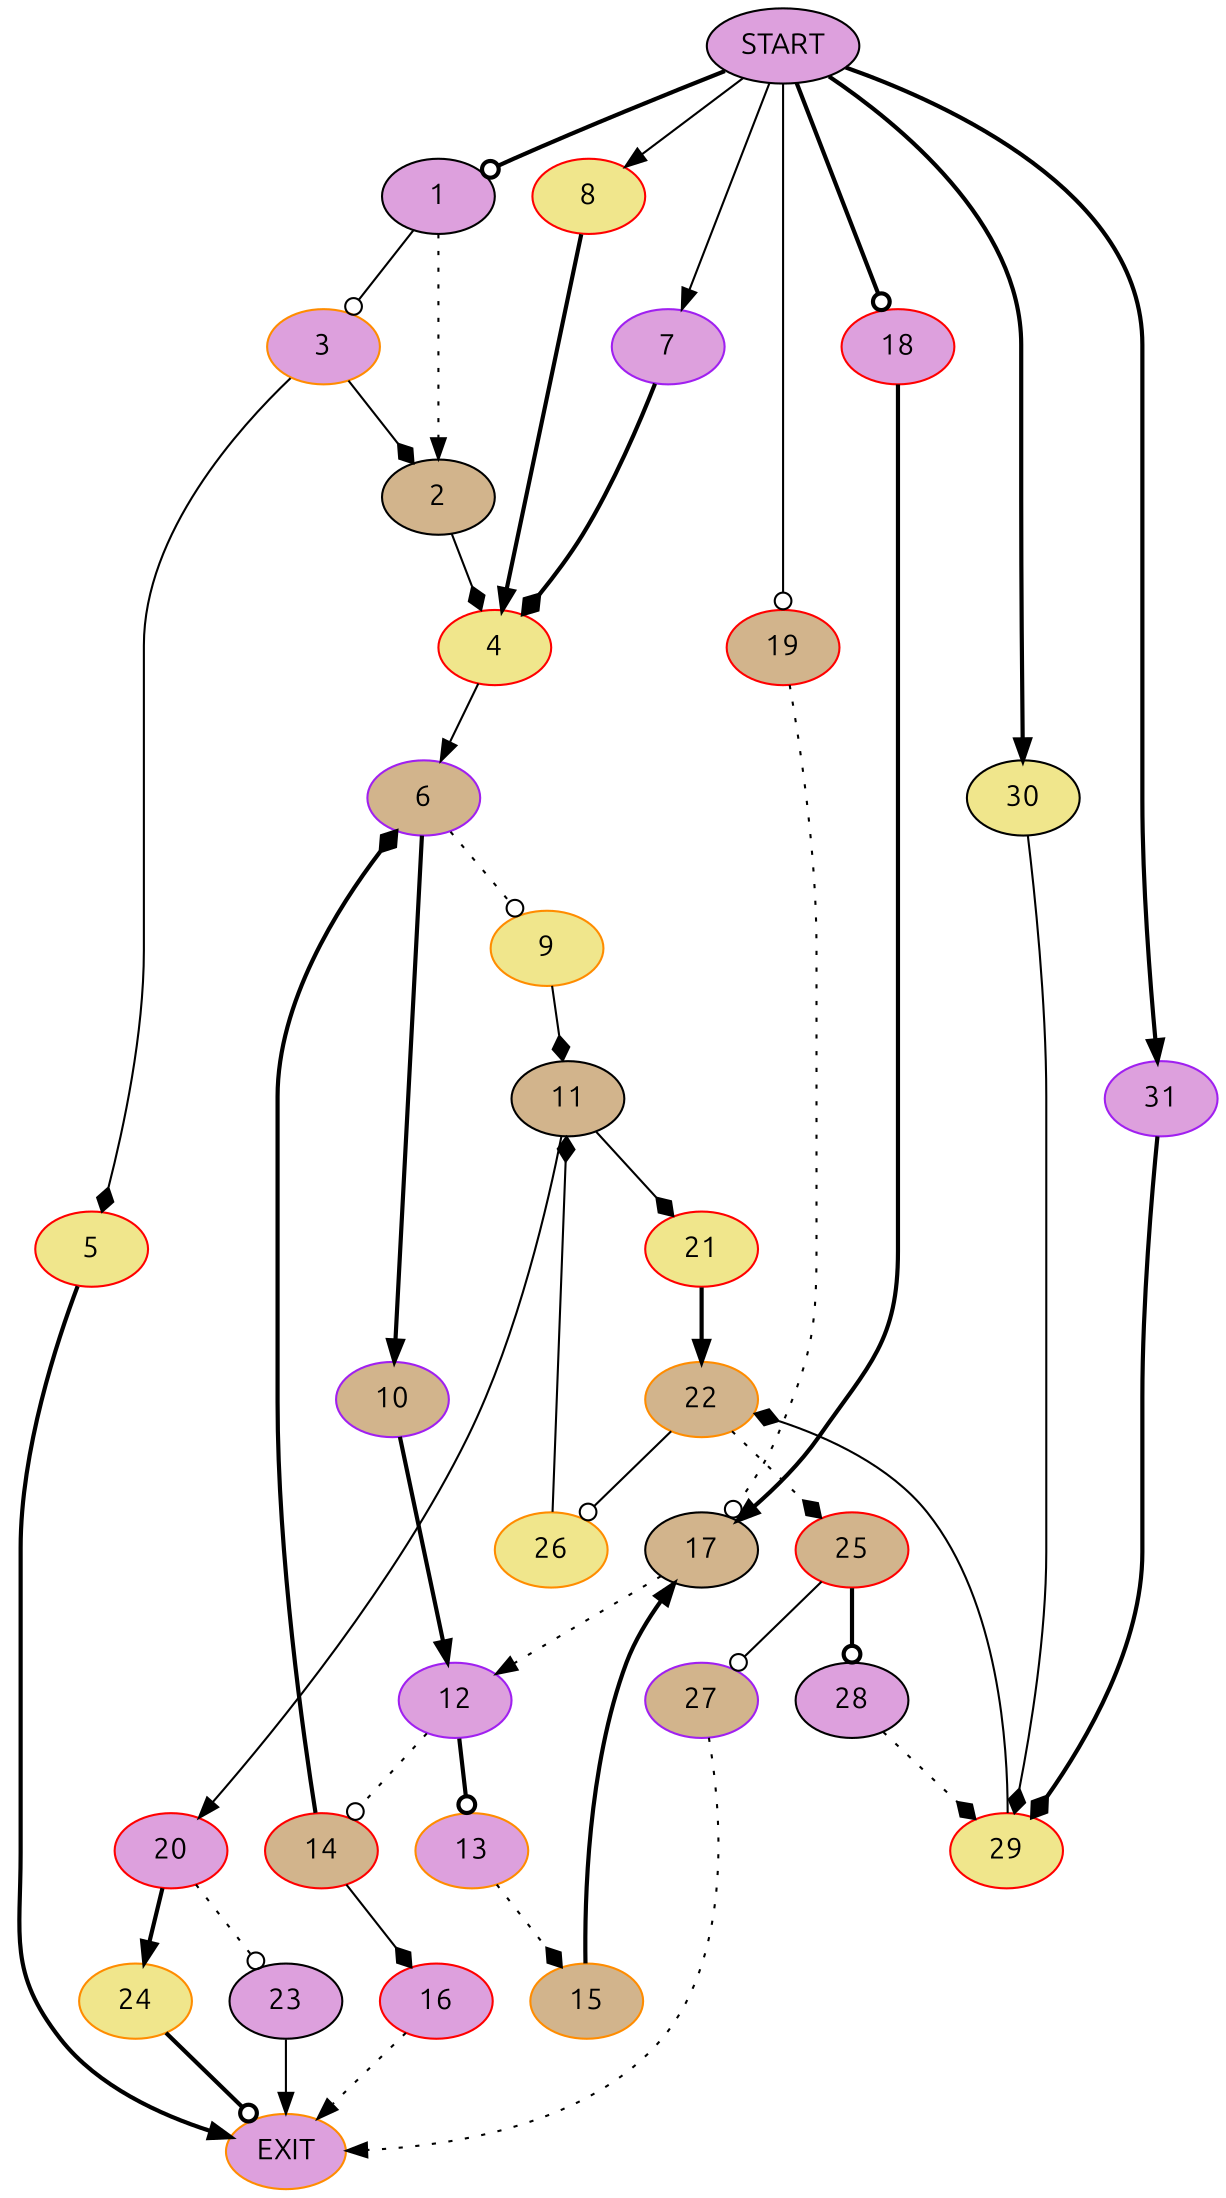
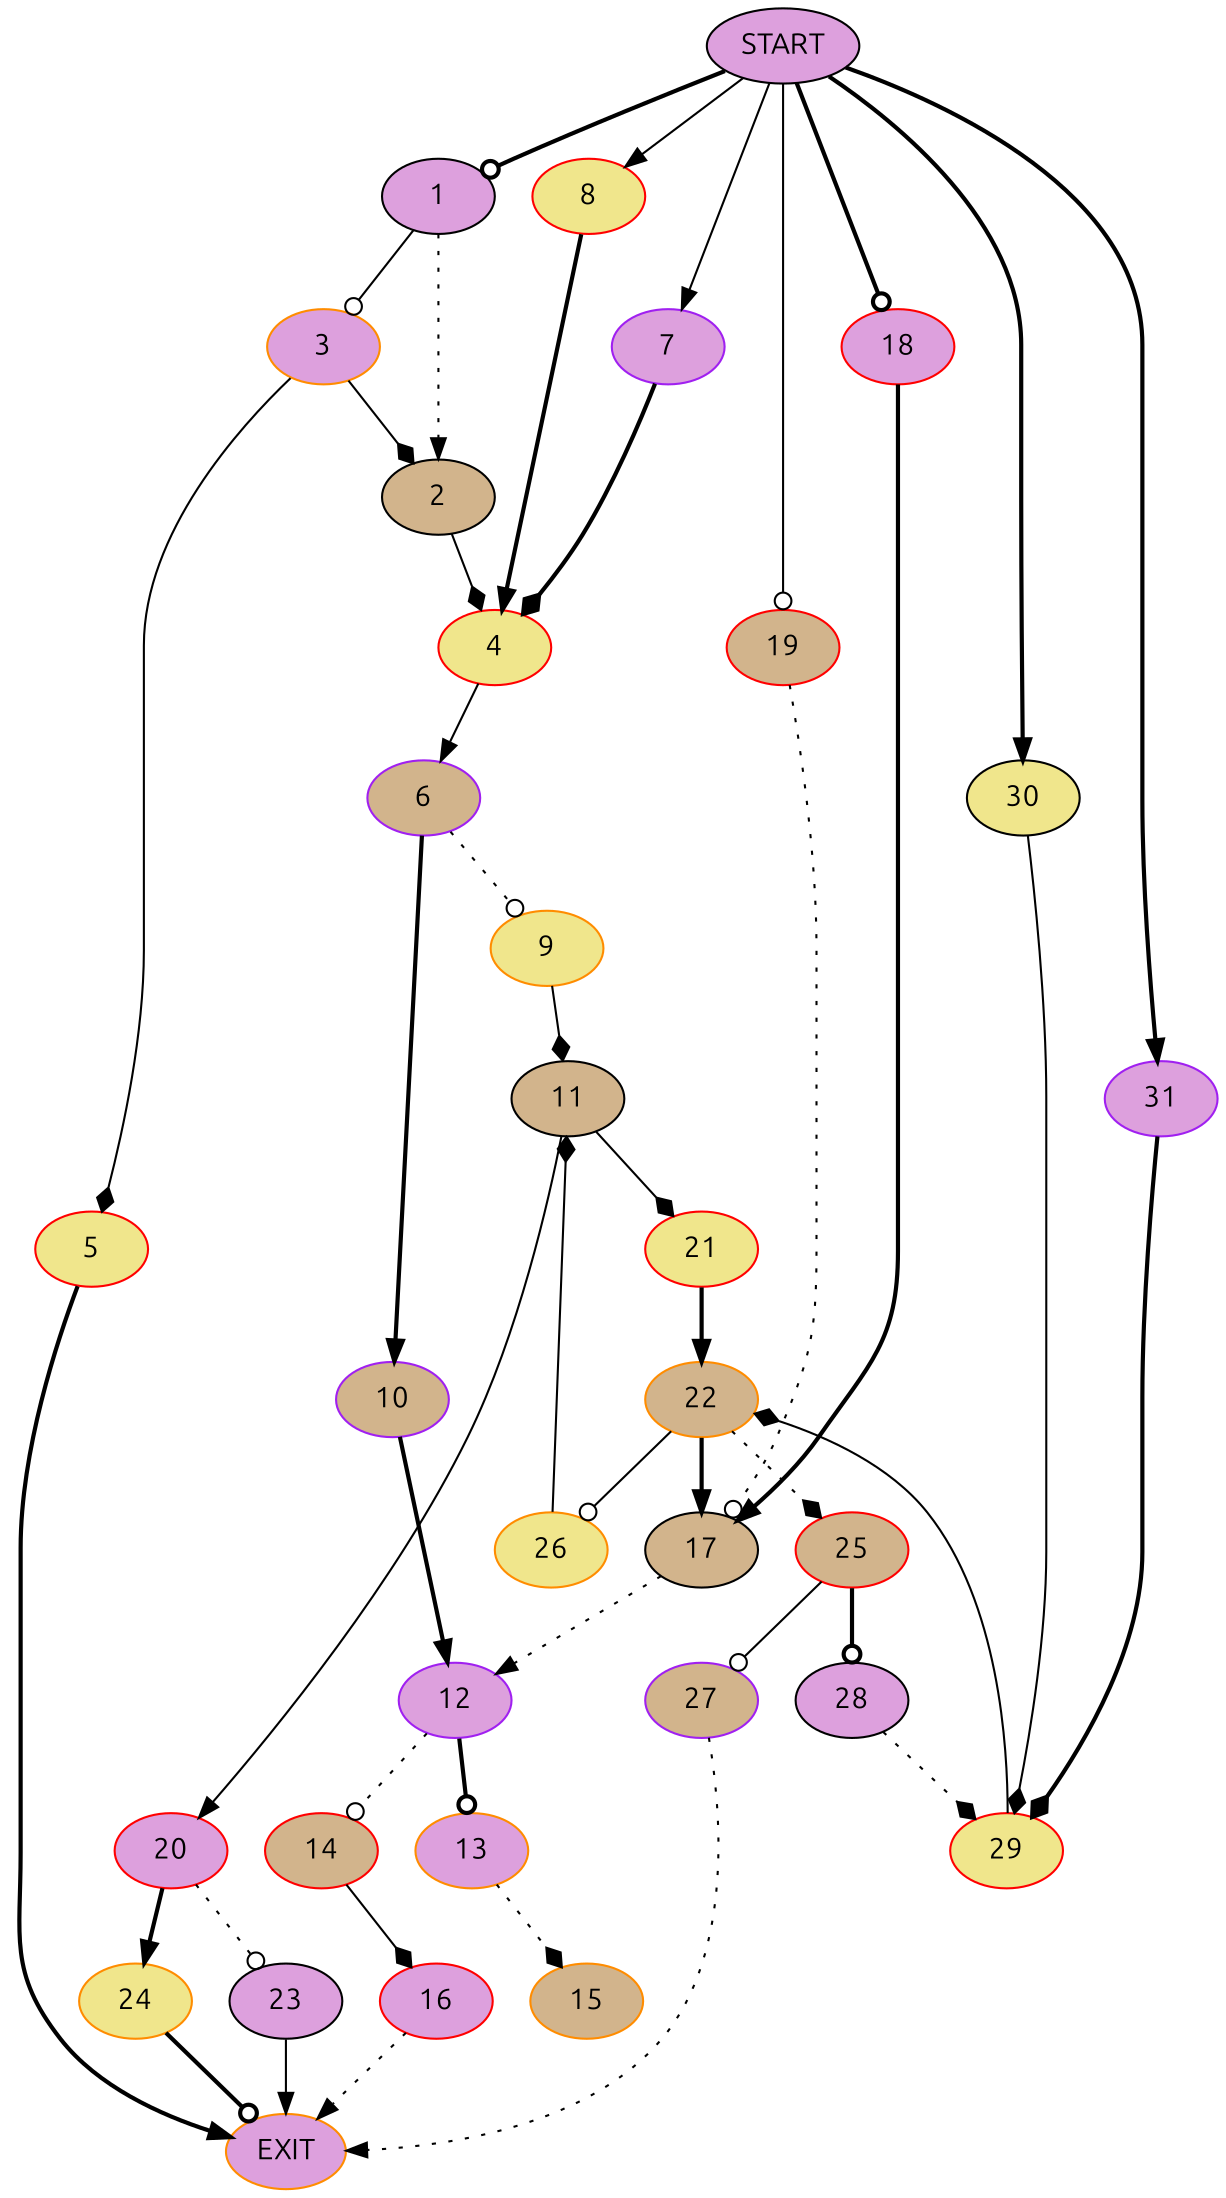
edge "14" -> "6": removed
edge "15" -> "17": now "22" -> "17"
